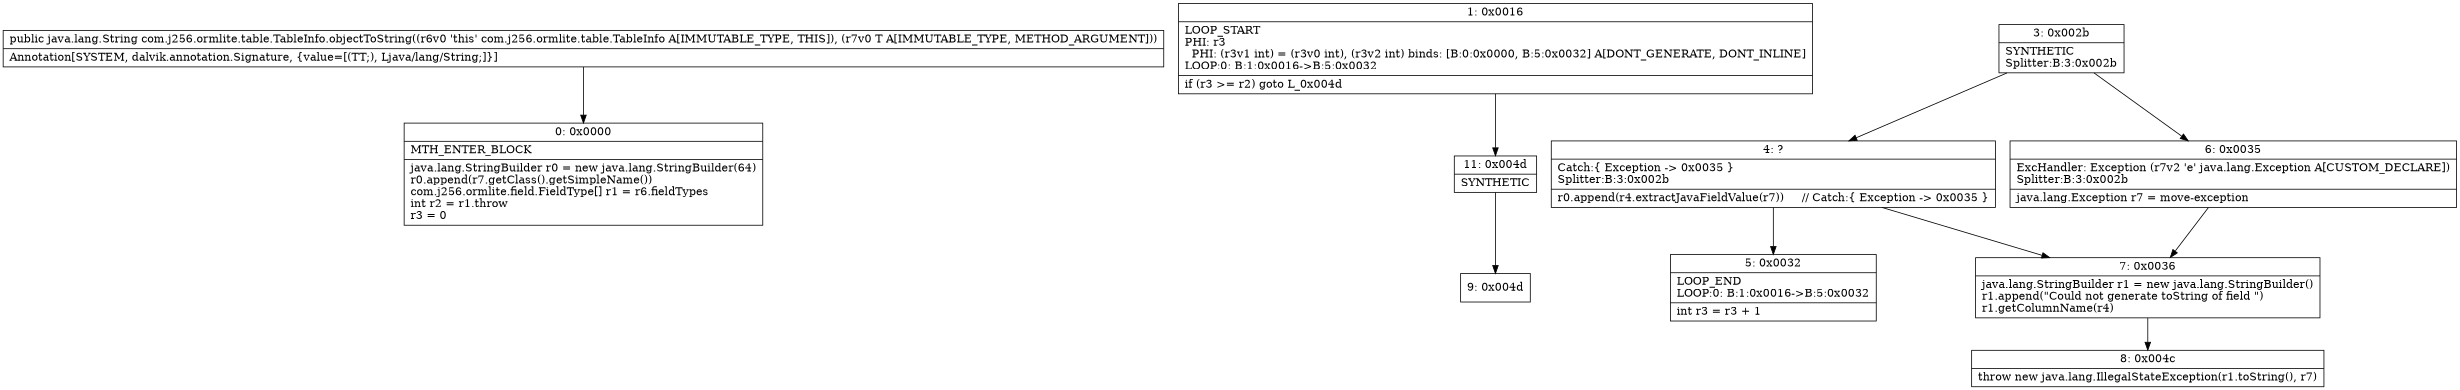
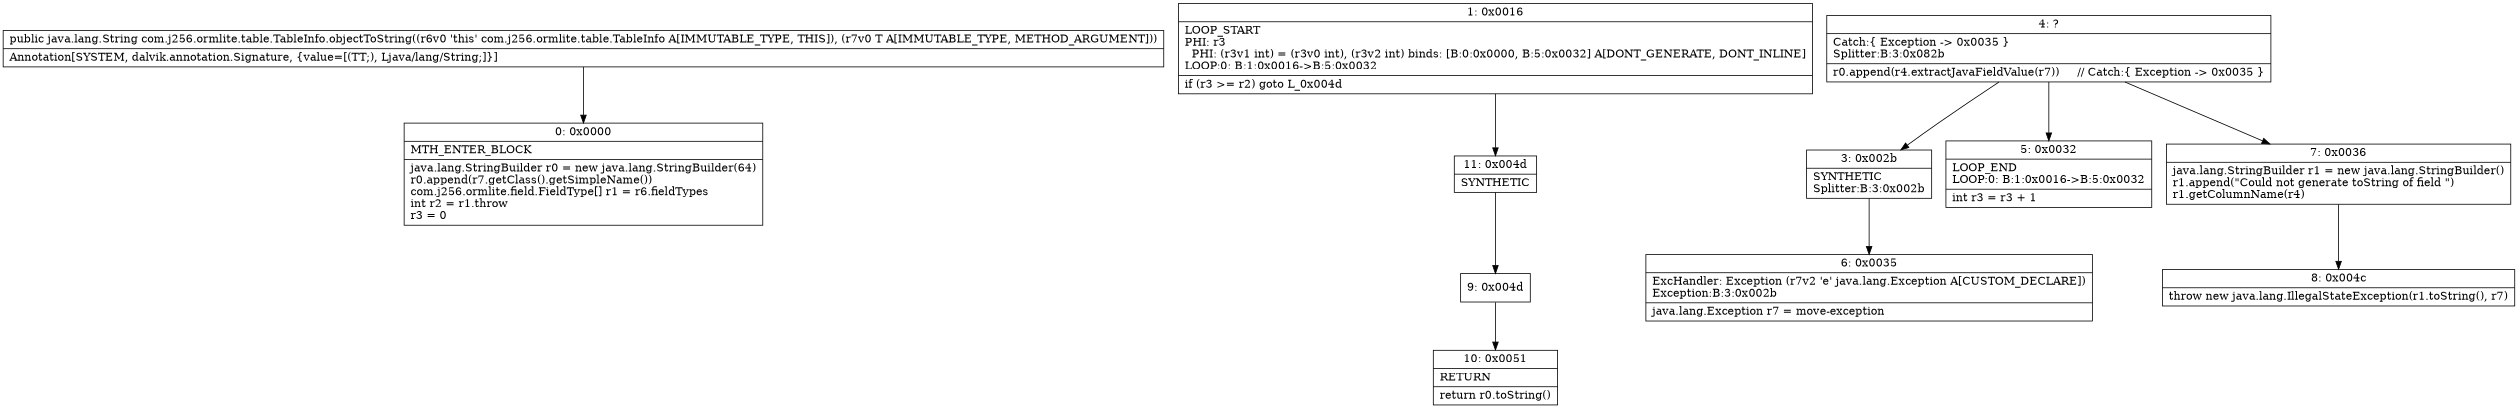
edge "3: 0x002b" -> "4: ?": reversed
node "4: ?": text "Splitter:B:3:0x002b" -> "Splitter:B:3:0x082b"
node "6: 0x0035": text "Splitter:B:3:0x002b" -> "Exception:B:3:0x002b"
edge "6: 0x0035" -> "7: 0x0036": removed
node "10: 0x0051": added
